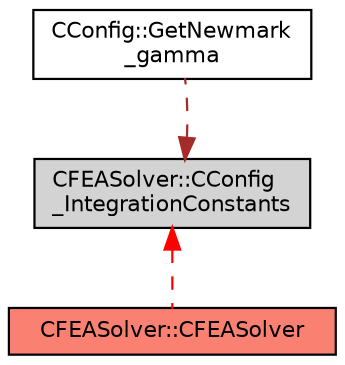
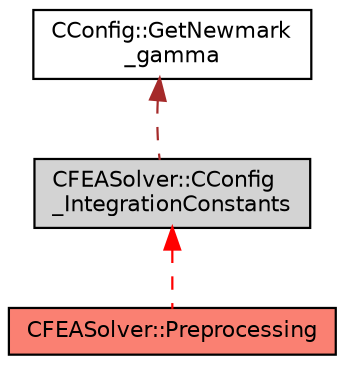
edge "CConfig::GetNewmark _gamma" -> "CFEASolver::CConfig _IntegrationConstants": reversed
node "CFEASolver::CFEASolver": label "CFEASolver::CFEASolver" -> "CFEASolver::Preprocessing"
